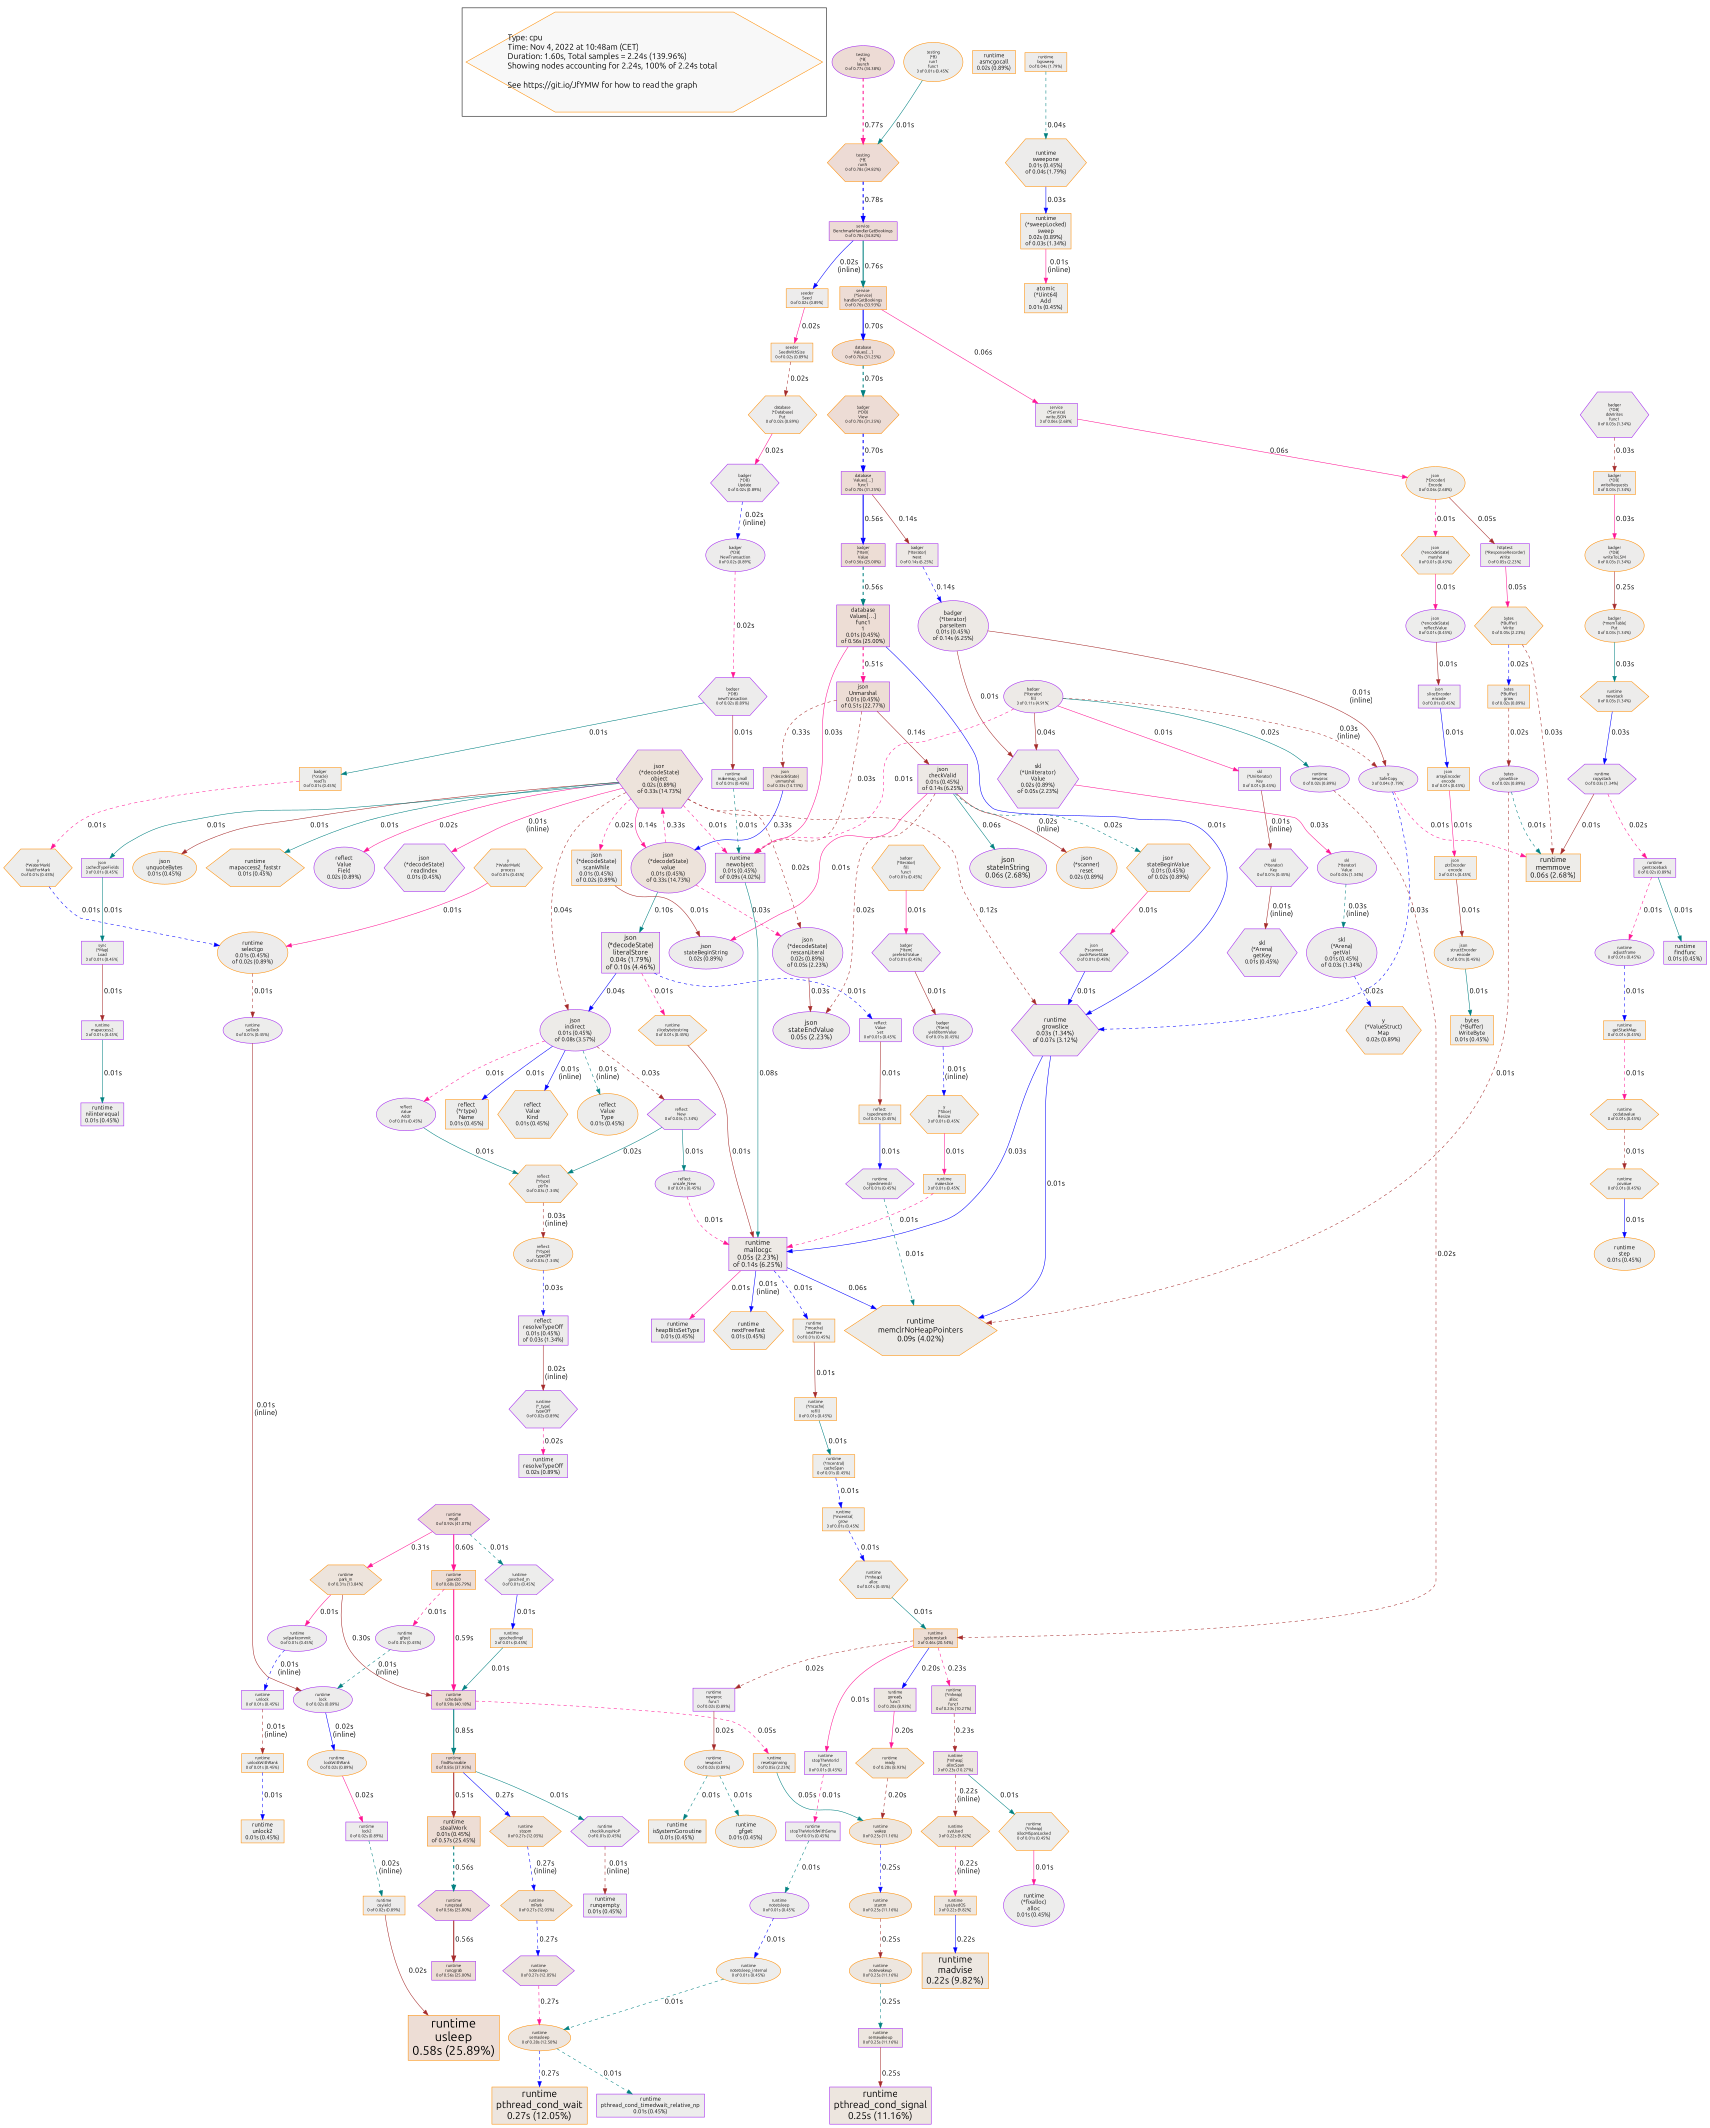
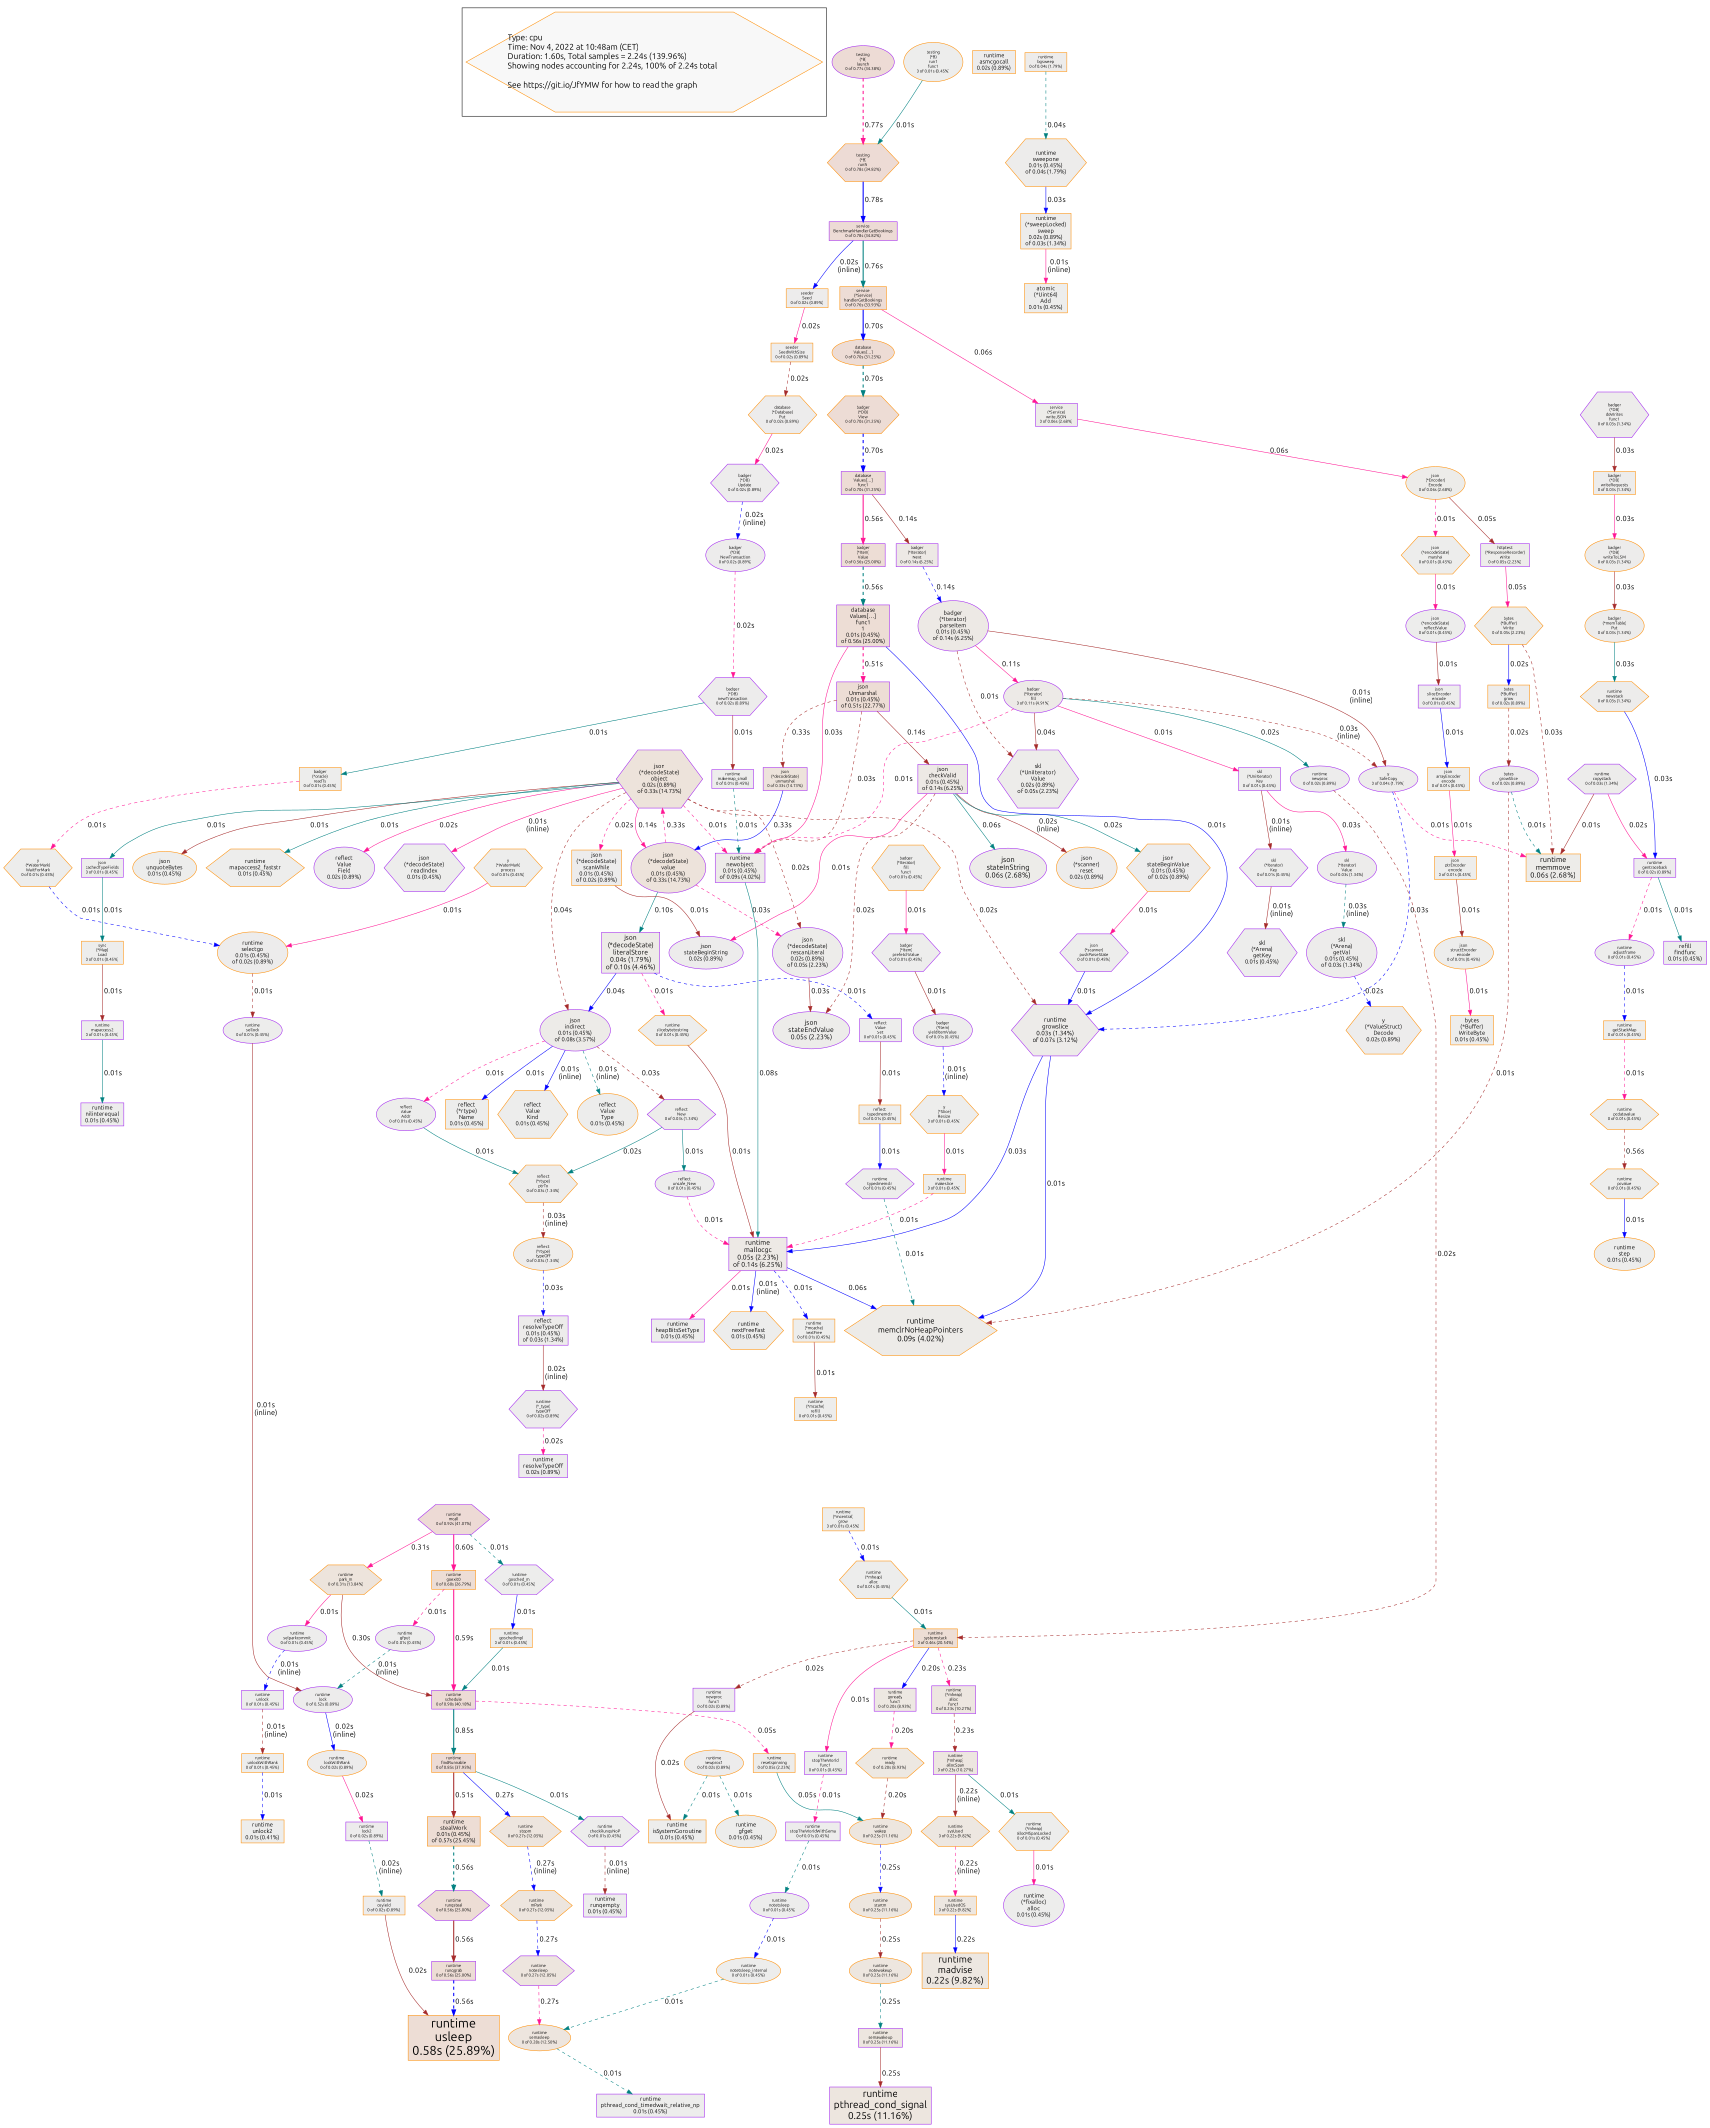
edge "testing (*B) runN 0 of 0.78s (34.82%)" -> "service BenchmarkHandlerGetBookings 0 of 0.78s (34.82%)": style dashed -> solid
edge "badger (*DB) doWrites func1 0 of 0.03s (1.34%)" -> "badger (*DB) writeRequests 0 of 0.03s (1.34%)": style dashed -> solid
edge "database Values[…] func1 0 of 0.70s (31.25%)" -> "badger (*Item) Value 0 of 0.56s (25.00%)": color blue -> deeppink
edge "badger (*DB) writeToLSM 0 of 0.03s (1.34%)" -> "badger (*memTable) Put 0 of 0.03s (1.34%)": label " 0.25s" -> " 0.03s"
edge "badger (*Iterator) parseItem 0.01s (0.45%) of 0.14s (6.25%)" -> "badger (*Iterator) fill 0 of 0.11s (4.91%)": added, label "0.11s"
edge "bytes (*Buffer) Write 0 of 0.05s (2.23%)" -> "bytes (*Buffer) grow 0 of 0.02s (0.89%)": style dashed -> solid
edge "badger (*Iterator) parseItem 0.01s (0.45%) of 0.14s (6.25%)" -> "skl (*UniIterator) Value 0.02s (0.89%) of 0.05s (2.23%)": style solid -> dashed
edge "runtime newstack 0 of 0.03s (1.34%)" -> "runtime copystack 0 of 0.03s (1.34%)": now "runtime newstack 0 of 0.03s (1.34%)" -> "runtime gentraceback 0 of 0.02s (0.89%)"
edge "skl (*UniIterator) Value 0.02s (0.89%) of 0.05s (2.23%)" -> "skl (*Iterator) Value 0 of 0.03s (1.34%)": now "skl (*UniIterator) Key 0 of 0.01s (0.45%)" -> "skl (*Iterator) Value 0 of 0.03s (1.34%)"
edge "json checkValid 0.01s (0.45%) of 0.14s (6.25%)" -> "json stateBeginValue 0.01s (0.45%) of 0.02s (0.89%)": style dashed -> solid
edge "runtime copystack 0 of 0.03s (1.34%)" -> "runtime gentraceback 0 of 0.02s (0.89%)": style dashed -> solid
edge "json (*decodeState) object 0.02s (0.89%) of 0.33s (14.73%)" -> "runtime growslice 0.03s (1.34%) of 0.07s (3.12%)": label " 0.12s" -> " 0.02s"
node "sync (*Map) Load 0 of 0.01s (0.45%)": color purple -> darkorange
node "runtime findfunc 0.01s (0.45%)": label "runtime findfunc 0.01s (0.45%)" -> "refill findfunc 0.01s (0.45%)"
edge "json structEncoder encode 0 of 0.01s (0.45%)" -> "bytes (*Buffer) WriteByte 0.01s (0.45%)": color teal -> deeppink
node "y (*ValueStruct) Map 0.02s (0.89%)": label "y (*ValueStruct) Map 0.02s (0.89%)" -> "y (*ValueStruct) Decode 0.02s (0.89%)"
edge "runtime pcdatavalue 0 of 0.01s (0.45%)" -> "runtime pcvalue 0 of 0.01s (0.45%)": label " 0.01s" -> " 0.56s"
node "runtime (*mcentral) cacheSpan 0 of 0.01s (0.45%)": removed
node "runtime lock 0 of 0.02s (0.89%)": label "runtime lock 0 of 0.02s (0.89%)" -> "runtime lock 0 of 0.52s (0.89%)"
edge "runtime goready func1 0 of 0.20s (8.93%)" -> "runtime ready 0 of 0.20s (8.93%)": style solid -> dashed
edge "runtime newproc func1 0 of 0.02s (0.89%)" -> "runtime newproc1 0 of 0.02s (0.89%)": now "runtime newproc func1 0 of 0.02s (0.89%)" -> "runtime isSystemGoroutine 0.01s (0.45%)"
edge "runtime (*mheap) allocSpan 0 of 0.23s (10.27%)" -> "runtime sysUsed 0 of 0.22s (9.82%)": style dashed -> solid
node "runtime unlock2 0.01s (0.45%)": label "runtime unlock2 0.01s (0.45%)" -> "runtime unlock2 0.01s (0.41%)"
edge "runtime runqgrab 0 of 0.56s (25.00%)" -> "runtime usleep 0.58s (25.89%)": added, label "0.56s"
node "runtime pthread_cond_wait 0.27s (12.05%)": removed
